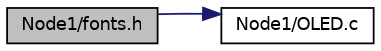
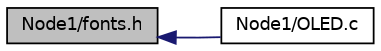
edge "Node1/fonts.h" -> "Node1/OLED.c": reversed
